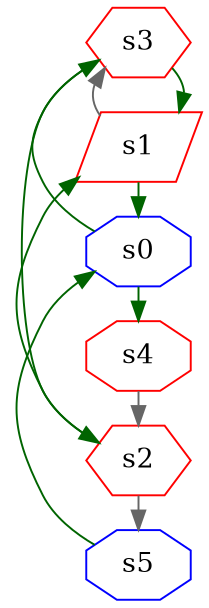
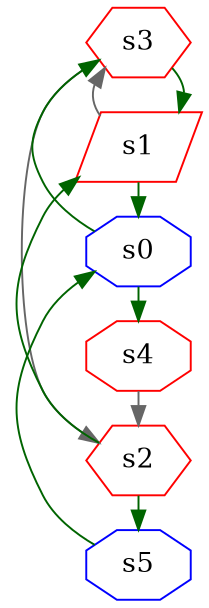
edge "s3" -> "s2": color darkgreen -> gray40
edge "s2" -> "s5": color gray40 -> darkgreen
